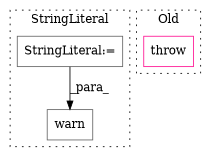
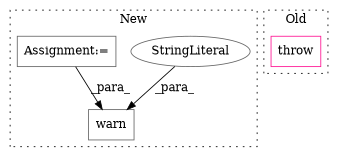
cluster "StringLiteral": label "StringLiteral" -> "New"
node "StringLiteral:=": label "StringLiteral:=" -> "Assignment:="
node "StringLiteral": added
